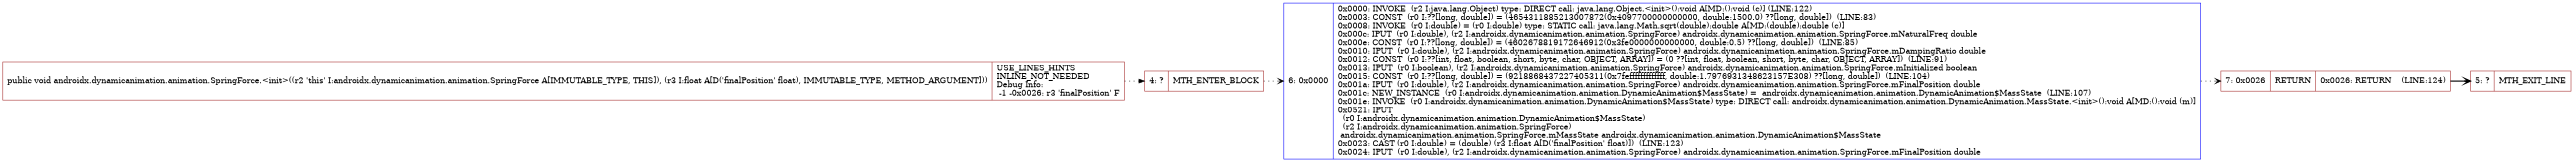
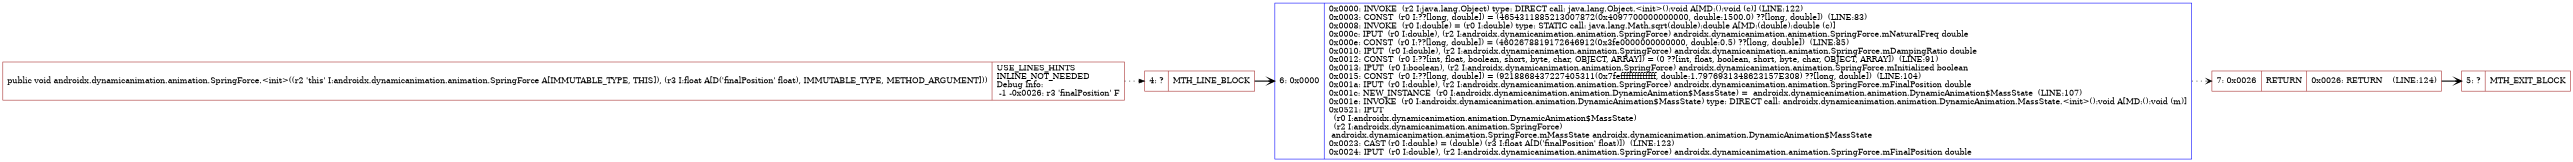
node "4: ?": text "MTH_ENTER_BLOCK" -> "MTH_LINE_BLOCK"
edge "4: ?" -> "6: 0x0000": style dotted -> bold
node "5: ?": text "MTH_EXIT_LINE" -> "MTH_EXIT_BLOCK"
